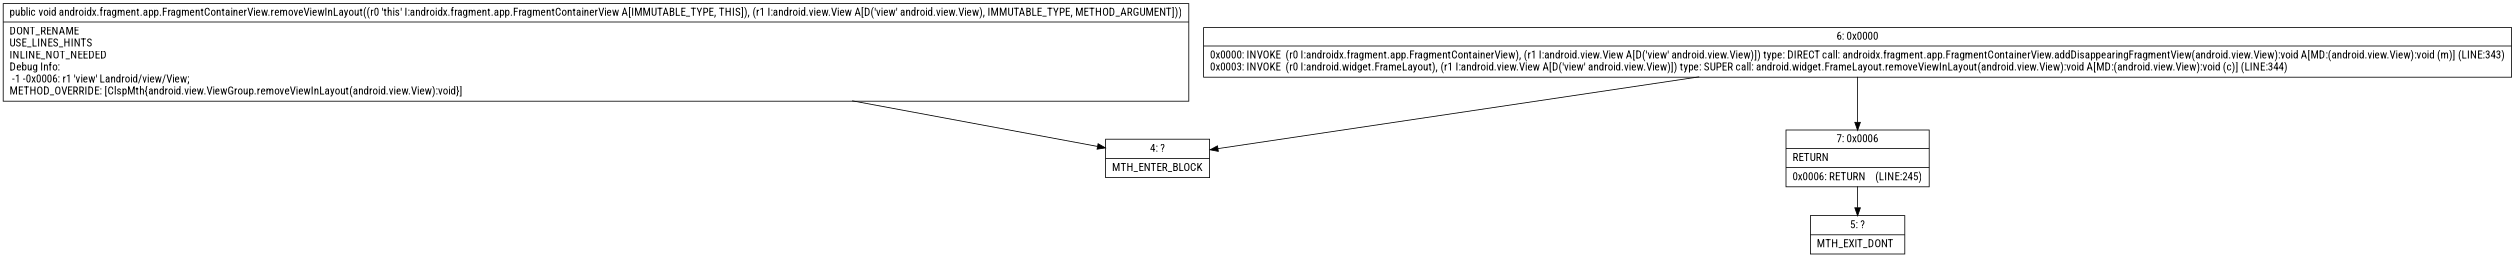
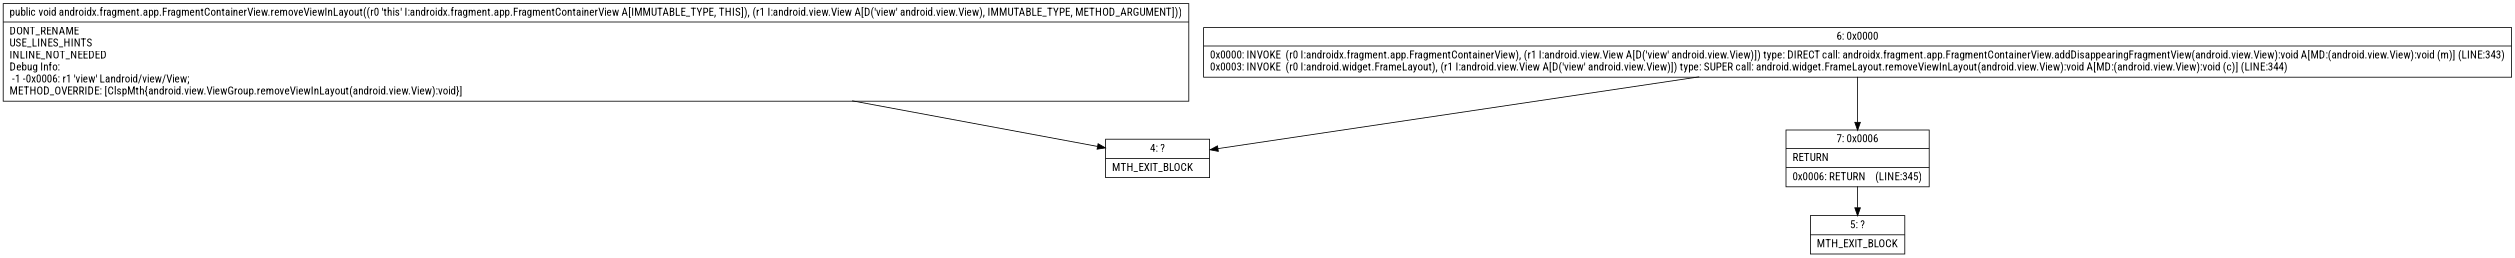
node "4: ?": text "MTH_ENTER_BLOCK" -> "MTH_EXIT_BLOCK"
node "7: 0x0006": text "0x0006: RETURN    (LINE:245)" -> "0x0006: RETURN    (LINE:345)"
node "5: ?": text "MTH_EXIT_DONT" -> "MTH_EXIT_BLOCK"
